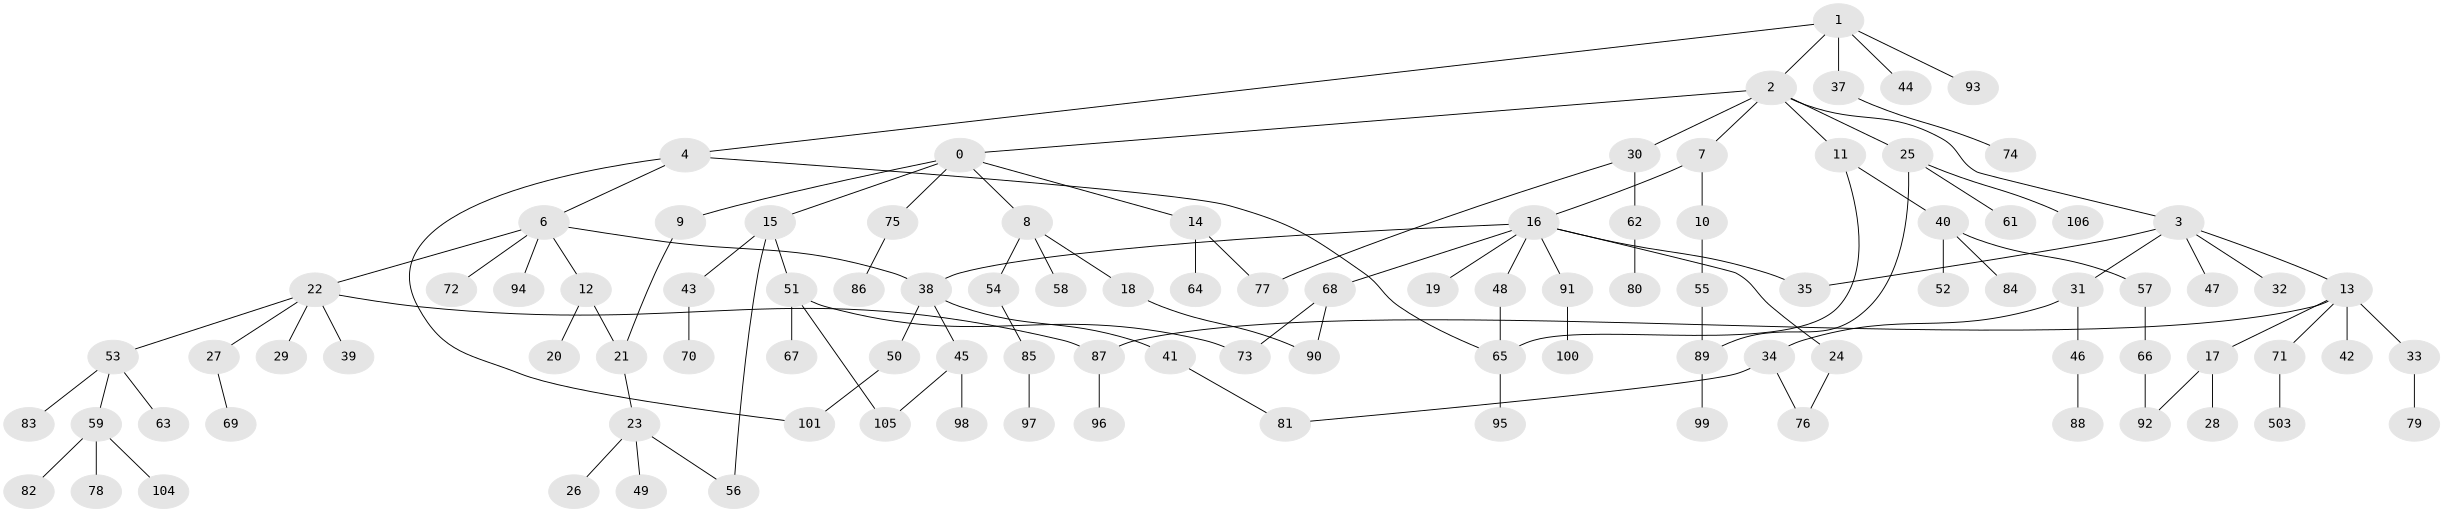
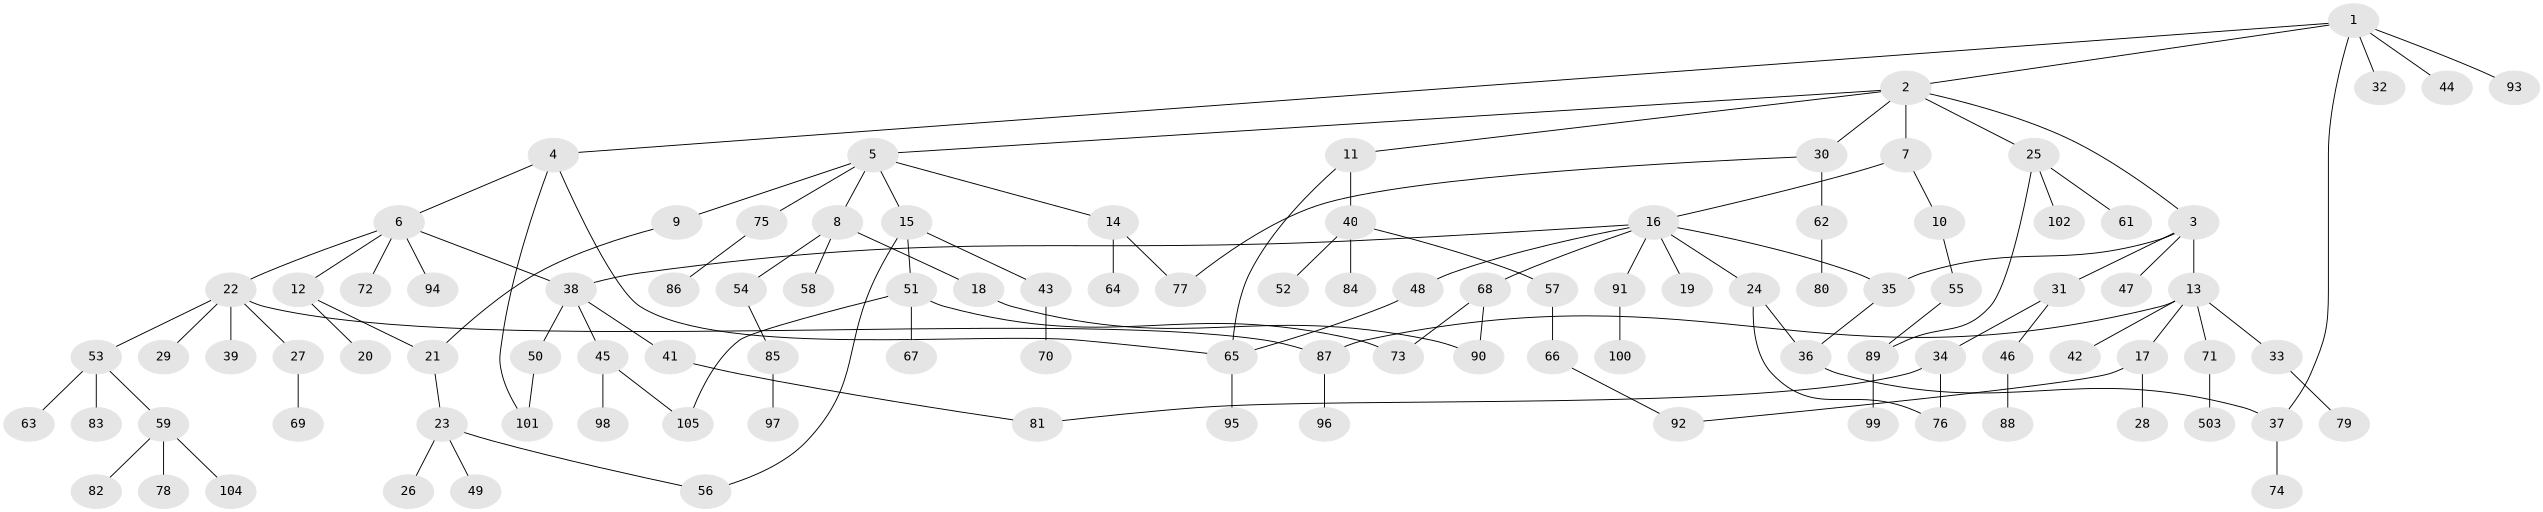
node "0": label "0" -> "5"
node "106": label "106" -> "102"
edge "3" -- "32": now "1" -- "32"
node "36": added
